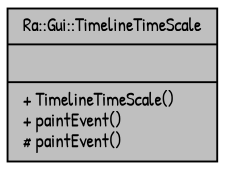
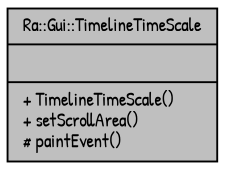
node "Ra::Gui::TimelineTimeScale": text "+ paintEvent()" -> "+ setScrollArea()"
